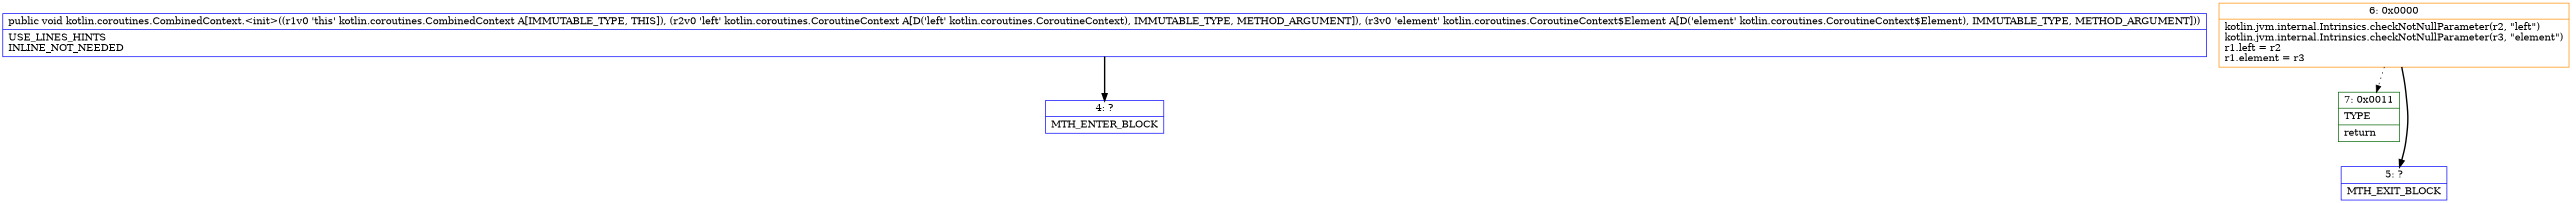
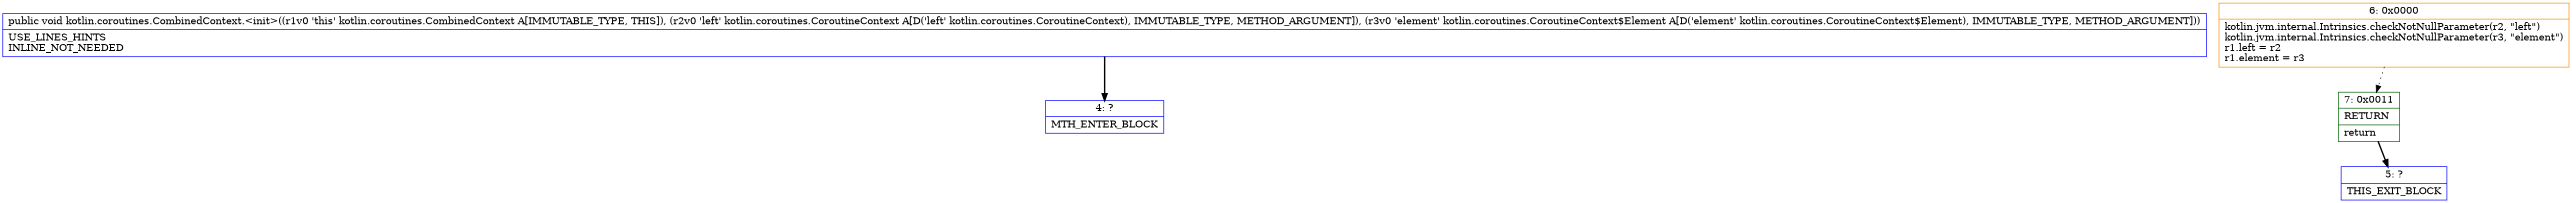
edge "6: 0x0000" -> "5: ?": now "7: 0x0011" -> "5: ?"
node "7: 0x0011": text "TYPE" -> "RETURN"
node "5: ?": text "MTH_EXIT_BLOCK" -> "THIS_EXIT_BLOCK"
